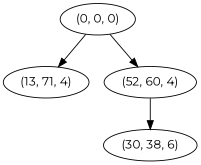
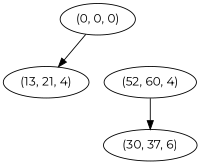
edge "(0, 0, 0)" -> "(52, 60, 4)": removed
node "(13, 71, 4)": label "(13, 71, 4)" -> "(13, 21, 4)"
node "(30, 38, 6)": label "(30, 38, 6)" -> "(30, 37, 6)"
